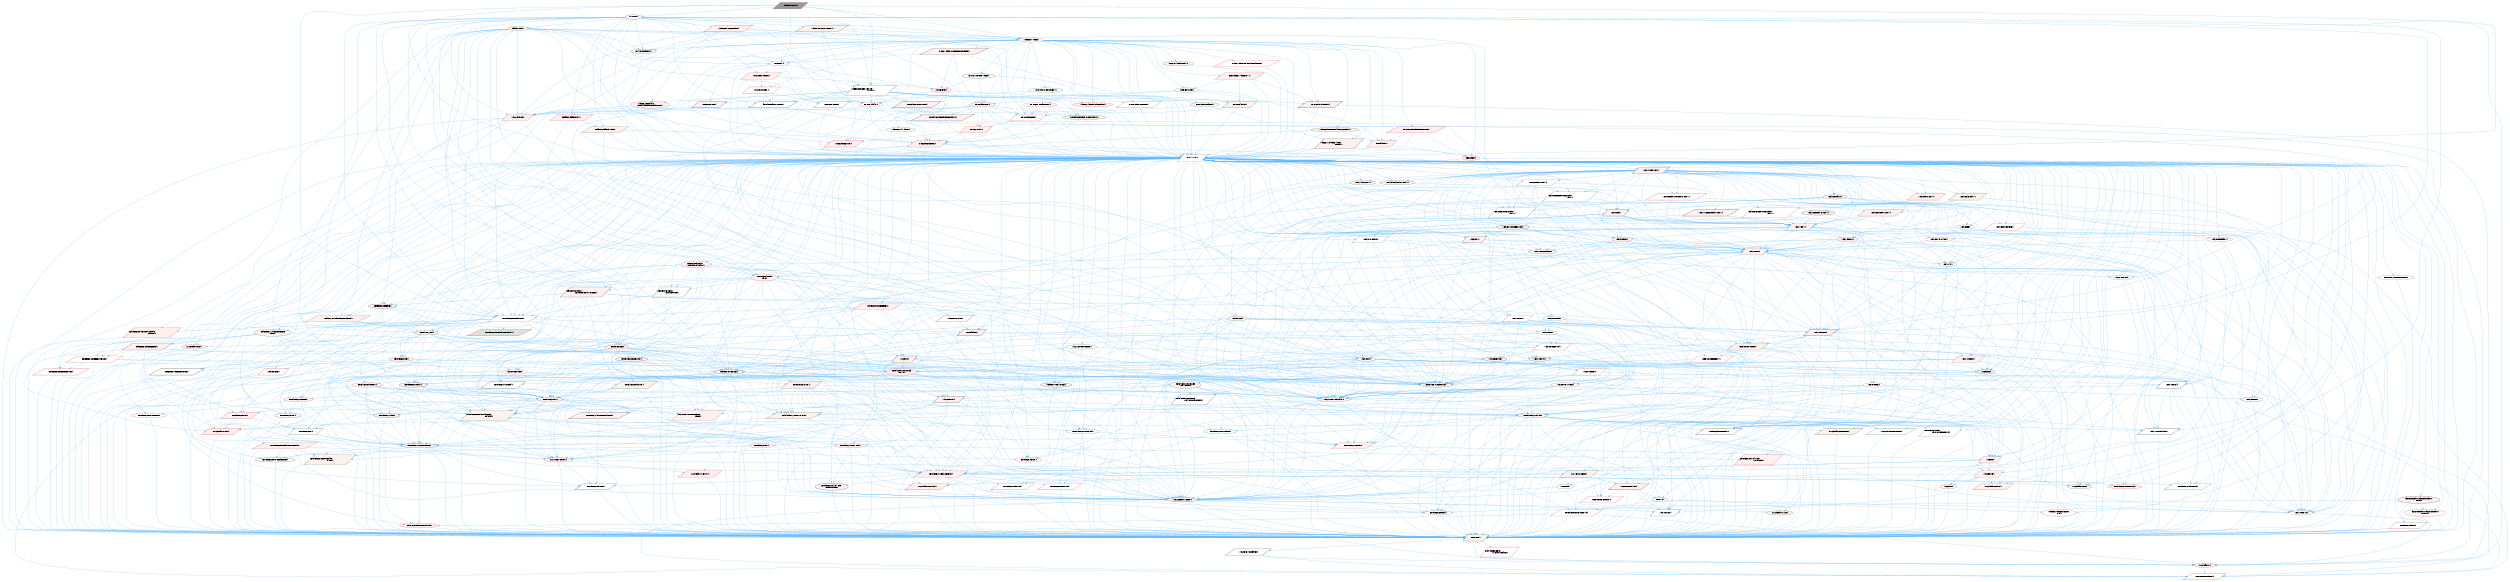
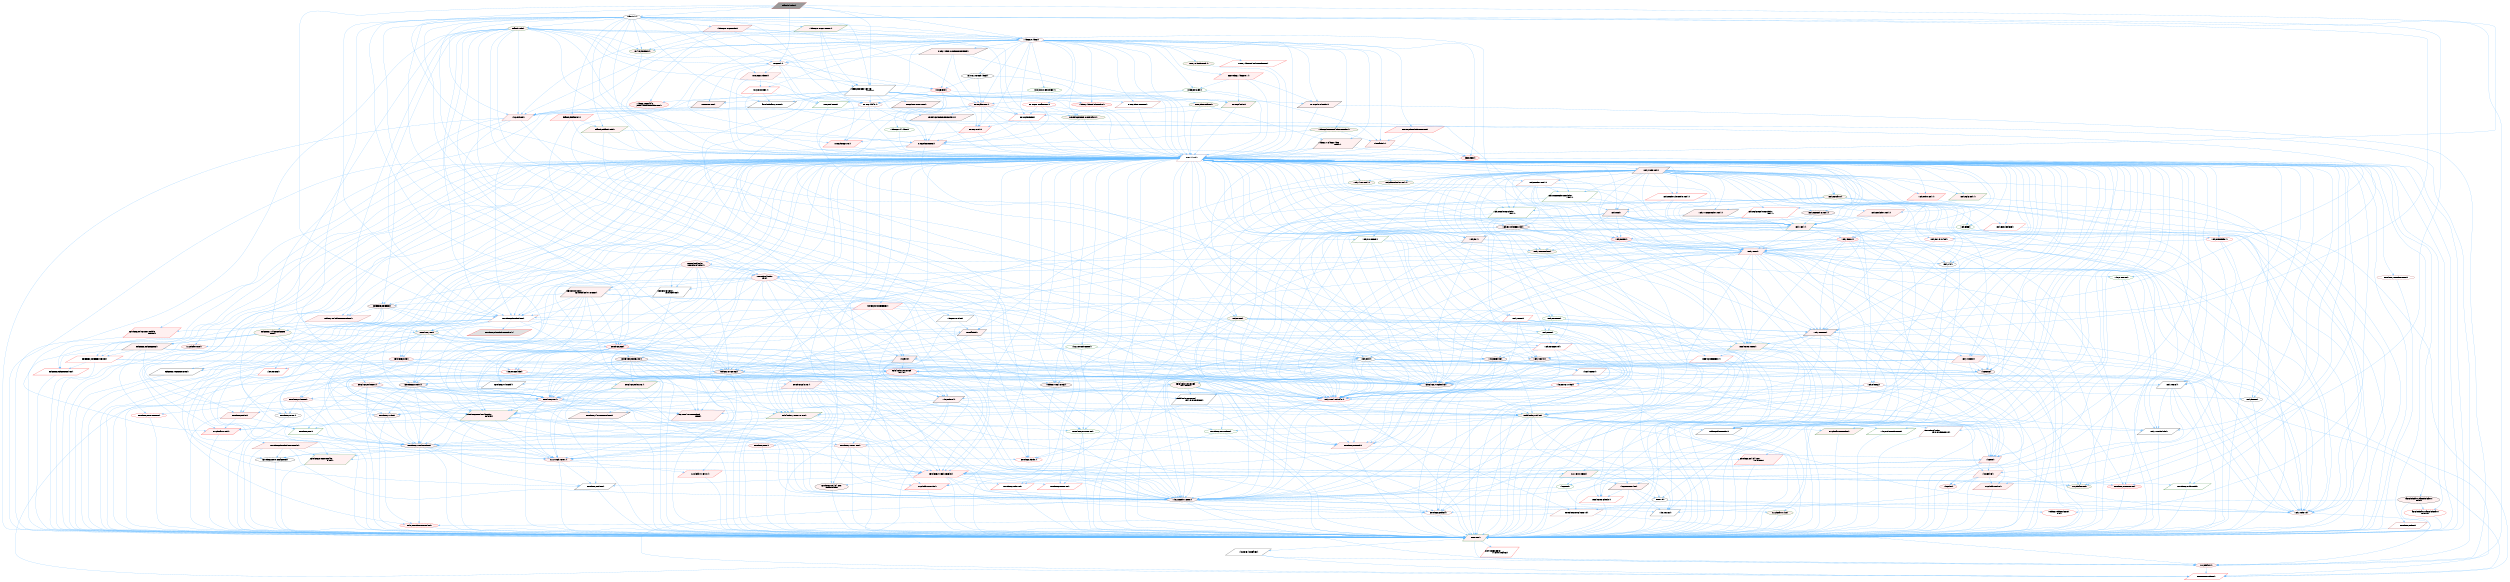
node "RangeSet.h": label "RangeSet.h" -> "SGraphPin.h"
